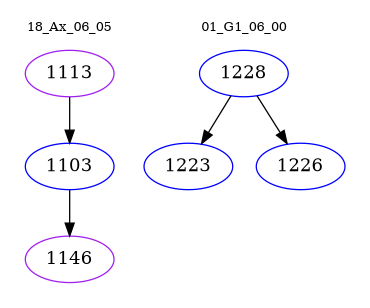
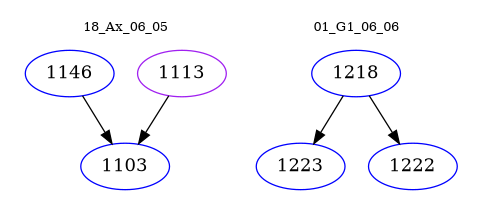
cluster "01_G1_06_00": label "01_G1_06_00" -> "01_G1_06_06"
node "1228": label "1228" -> "1218"
node "1226": label "1226" -> "1222"
edge "1103" -> "1146": reversed
node "1146": color purple -> blue
